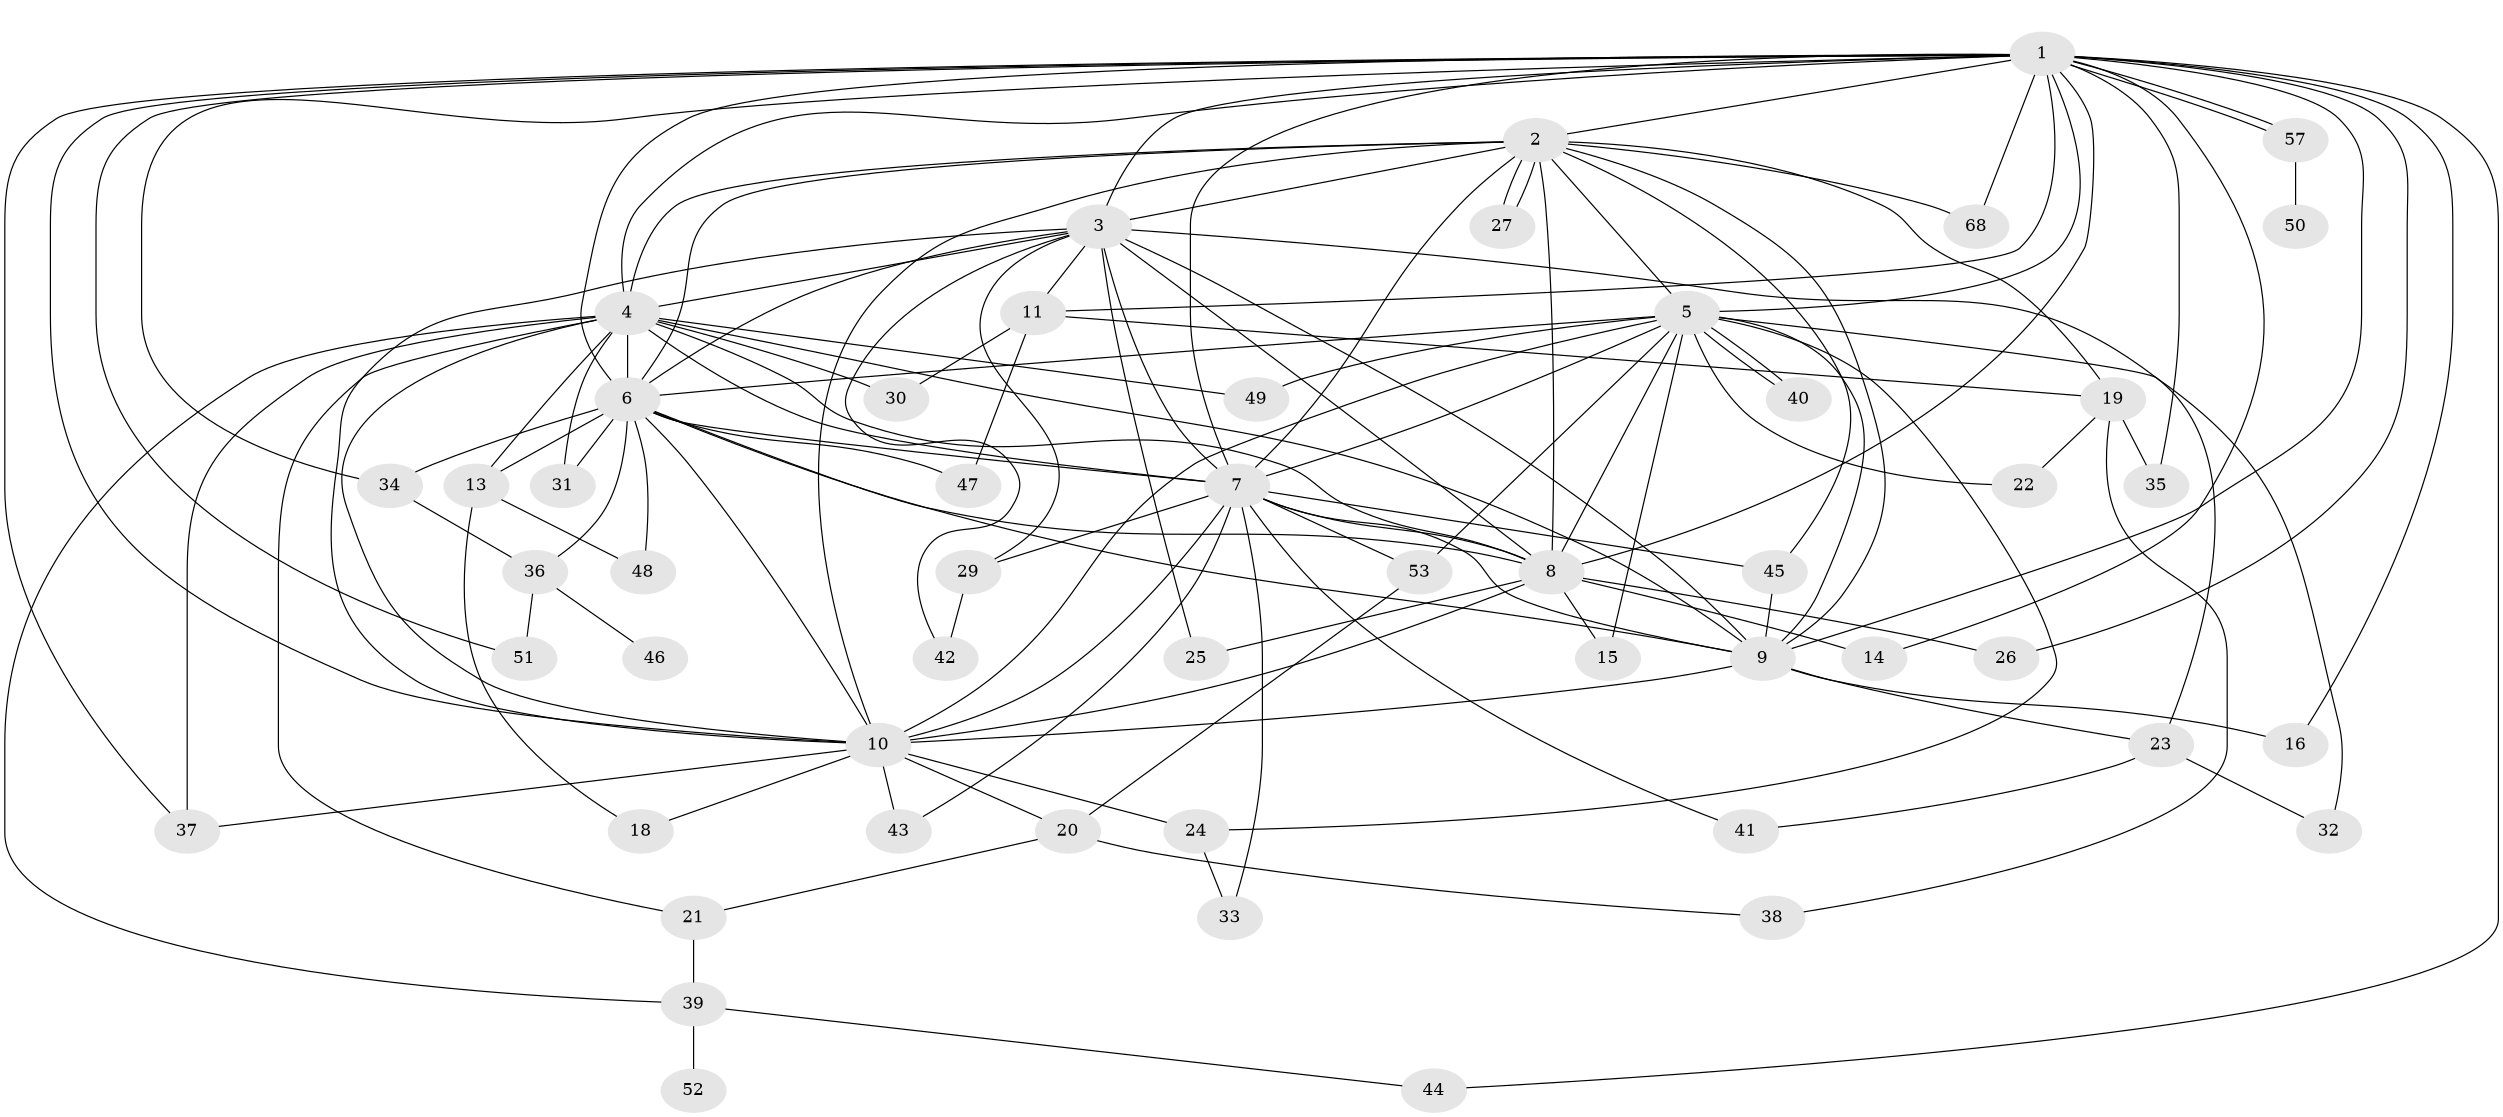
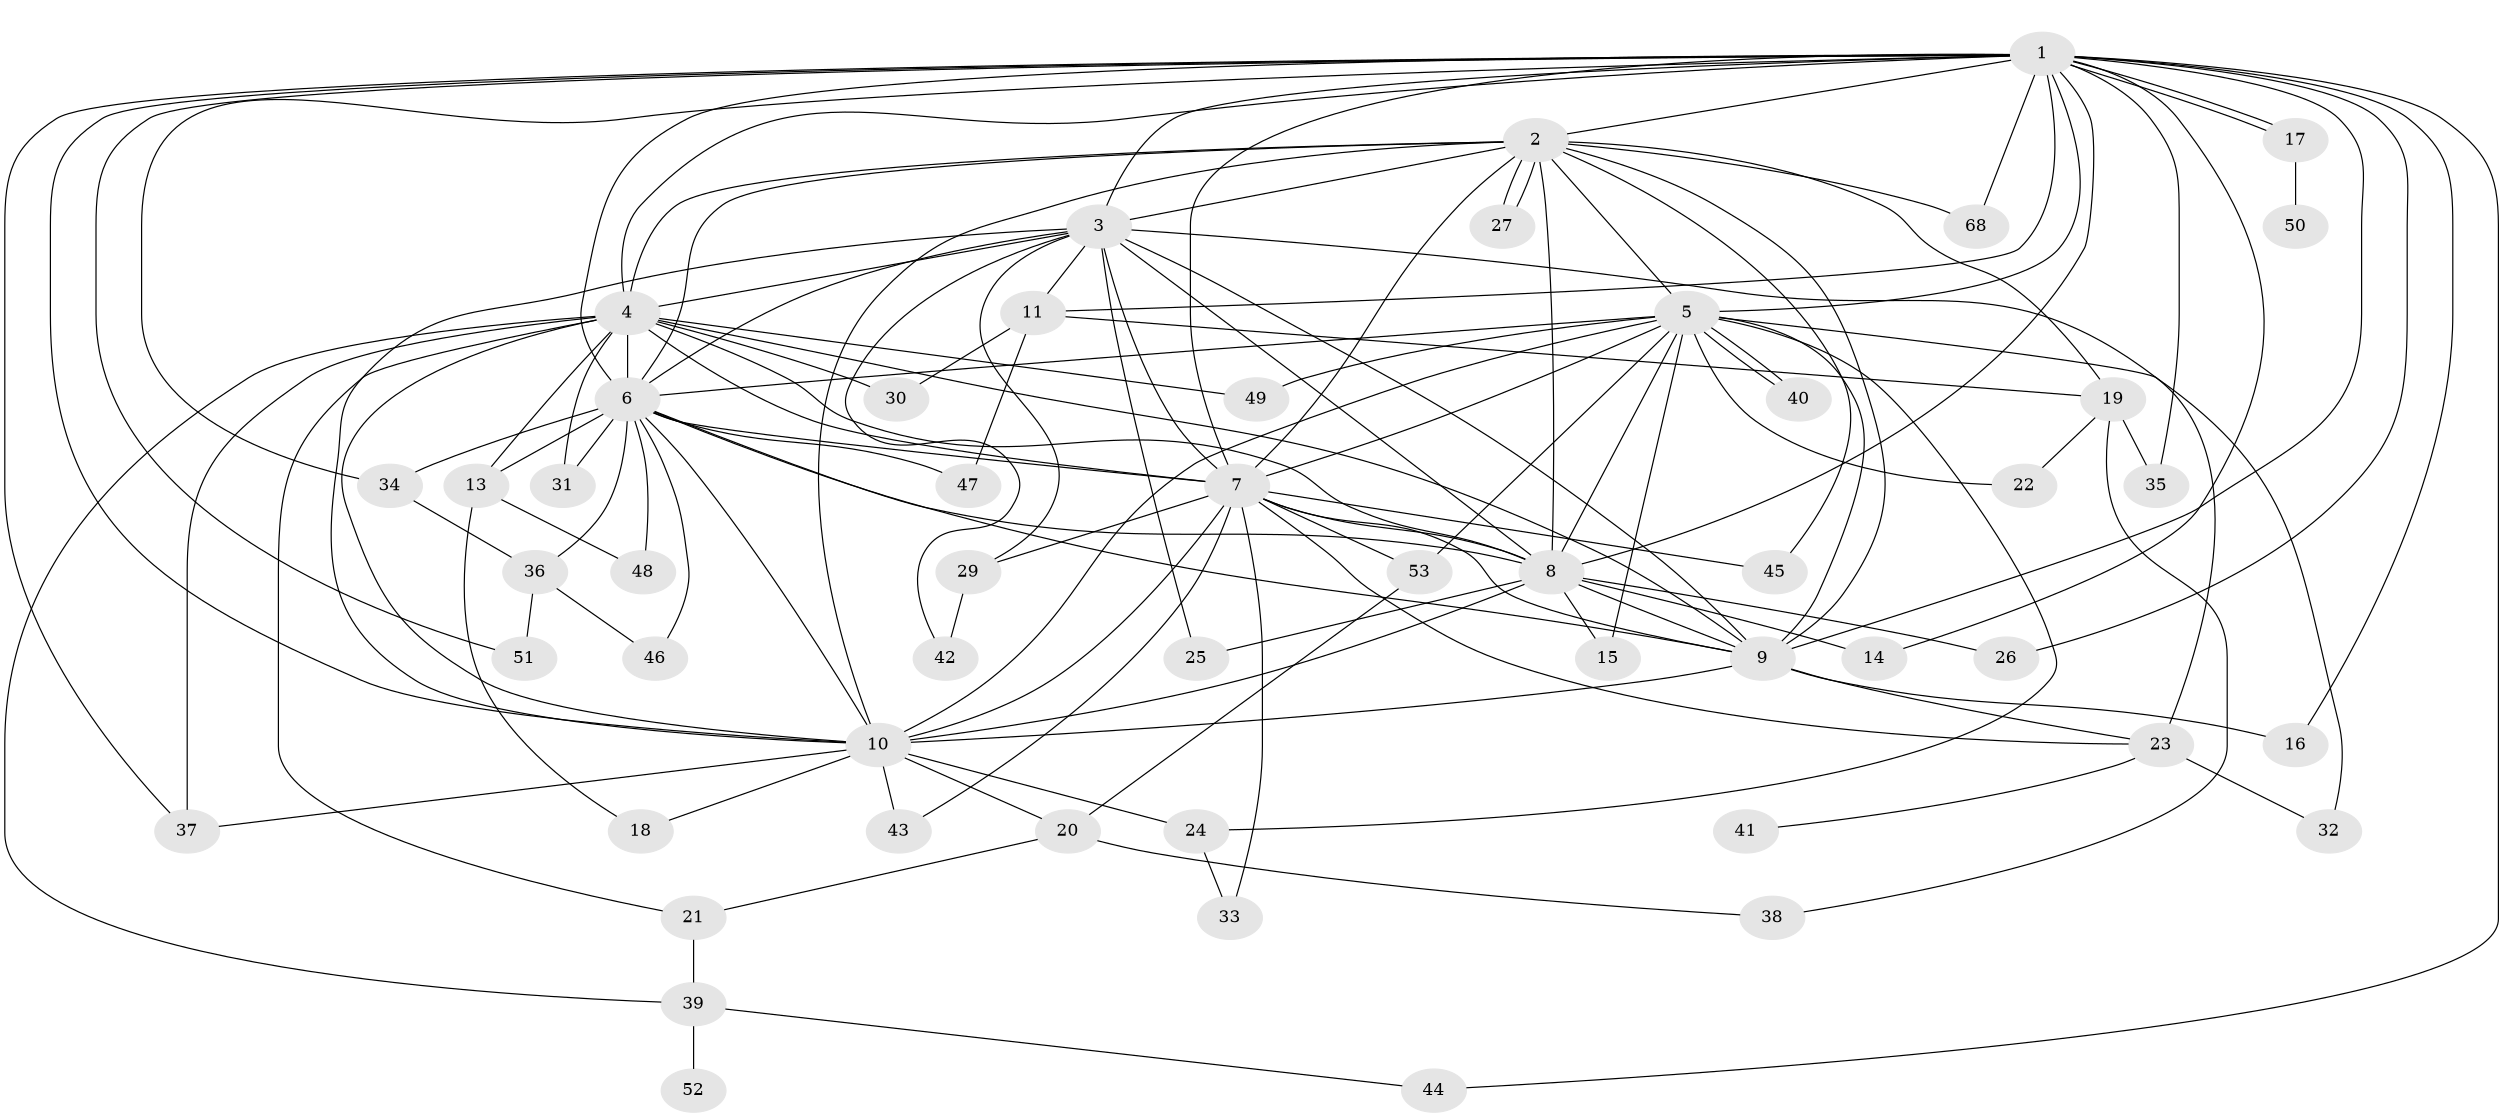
node "57": label "57" -> "17"
edge "6" -- "46": added
edge "45" -- "9": now "8" -- "9"
edge "7" -- "41": now "7" -- "23"
